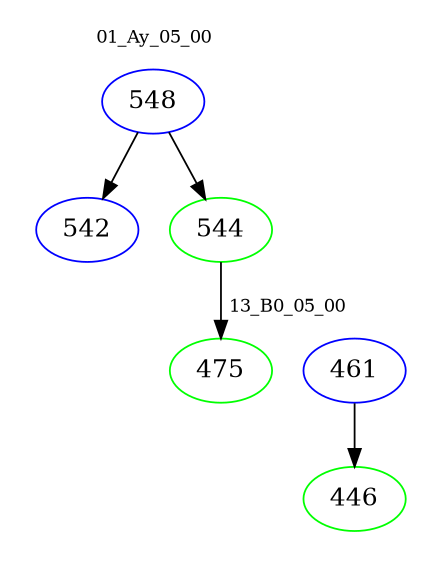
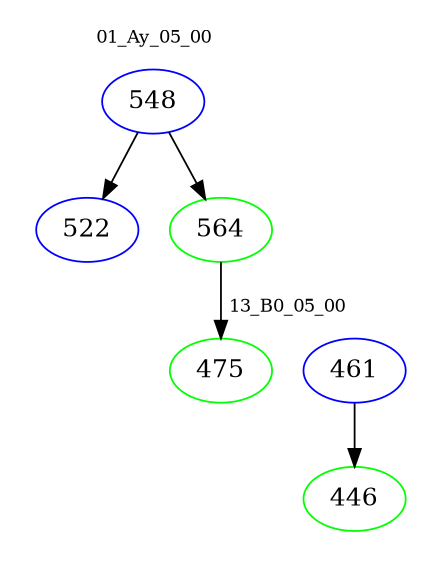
node "542": label "542" -> "522"
node "544": label "544" -> "564"
